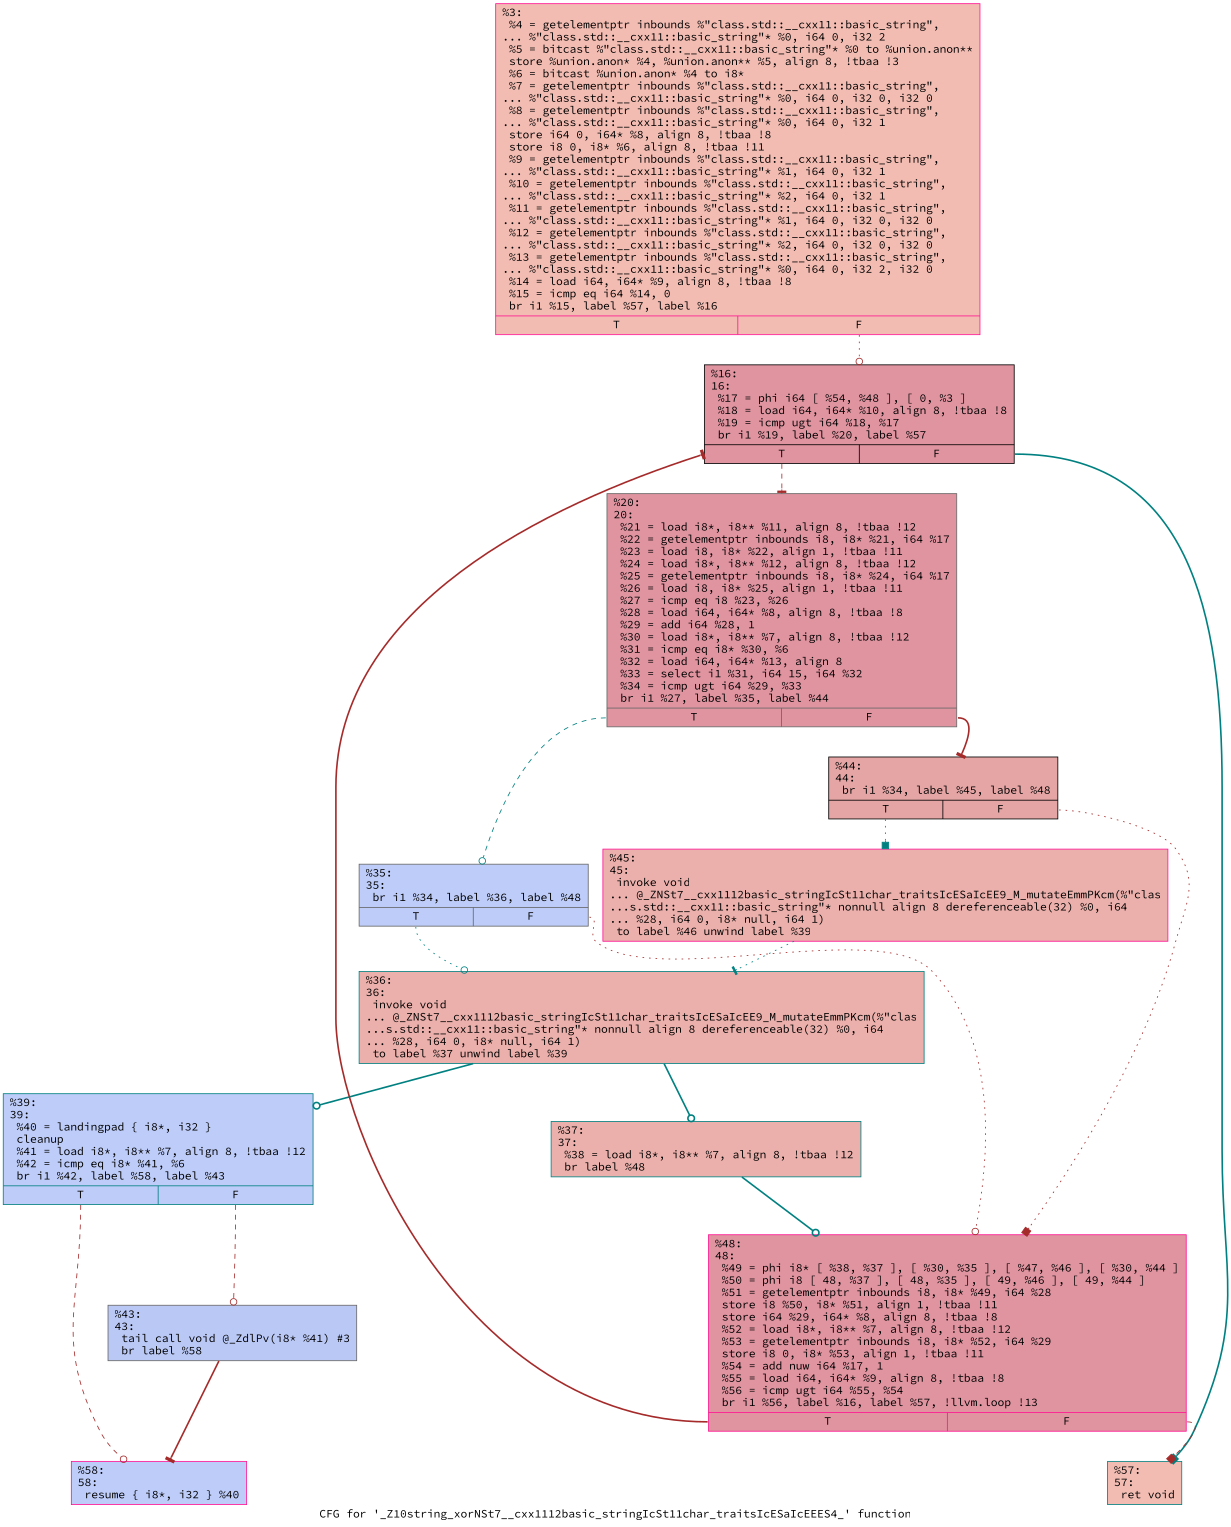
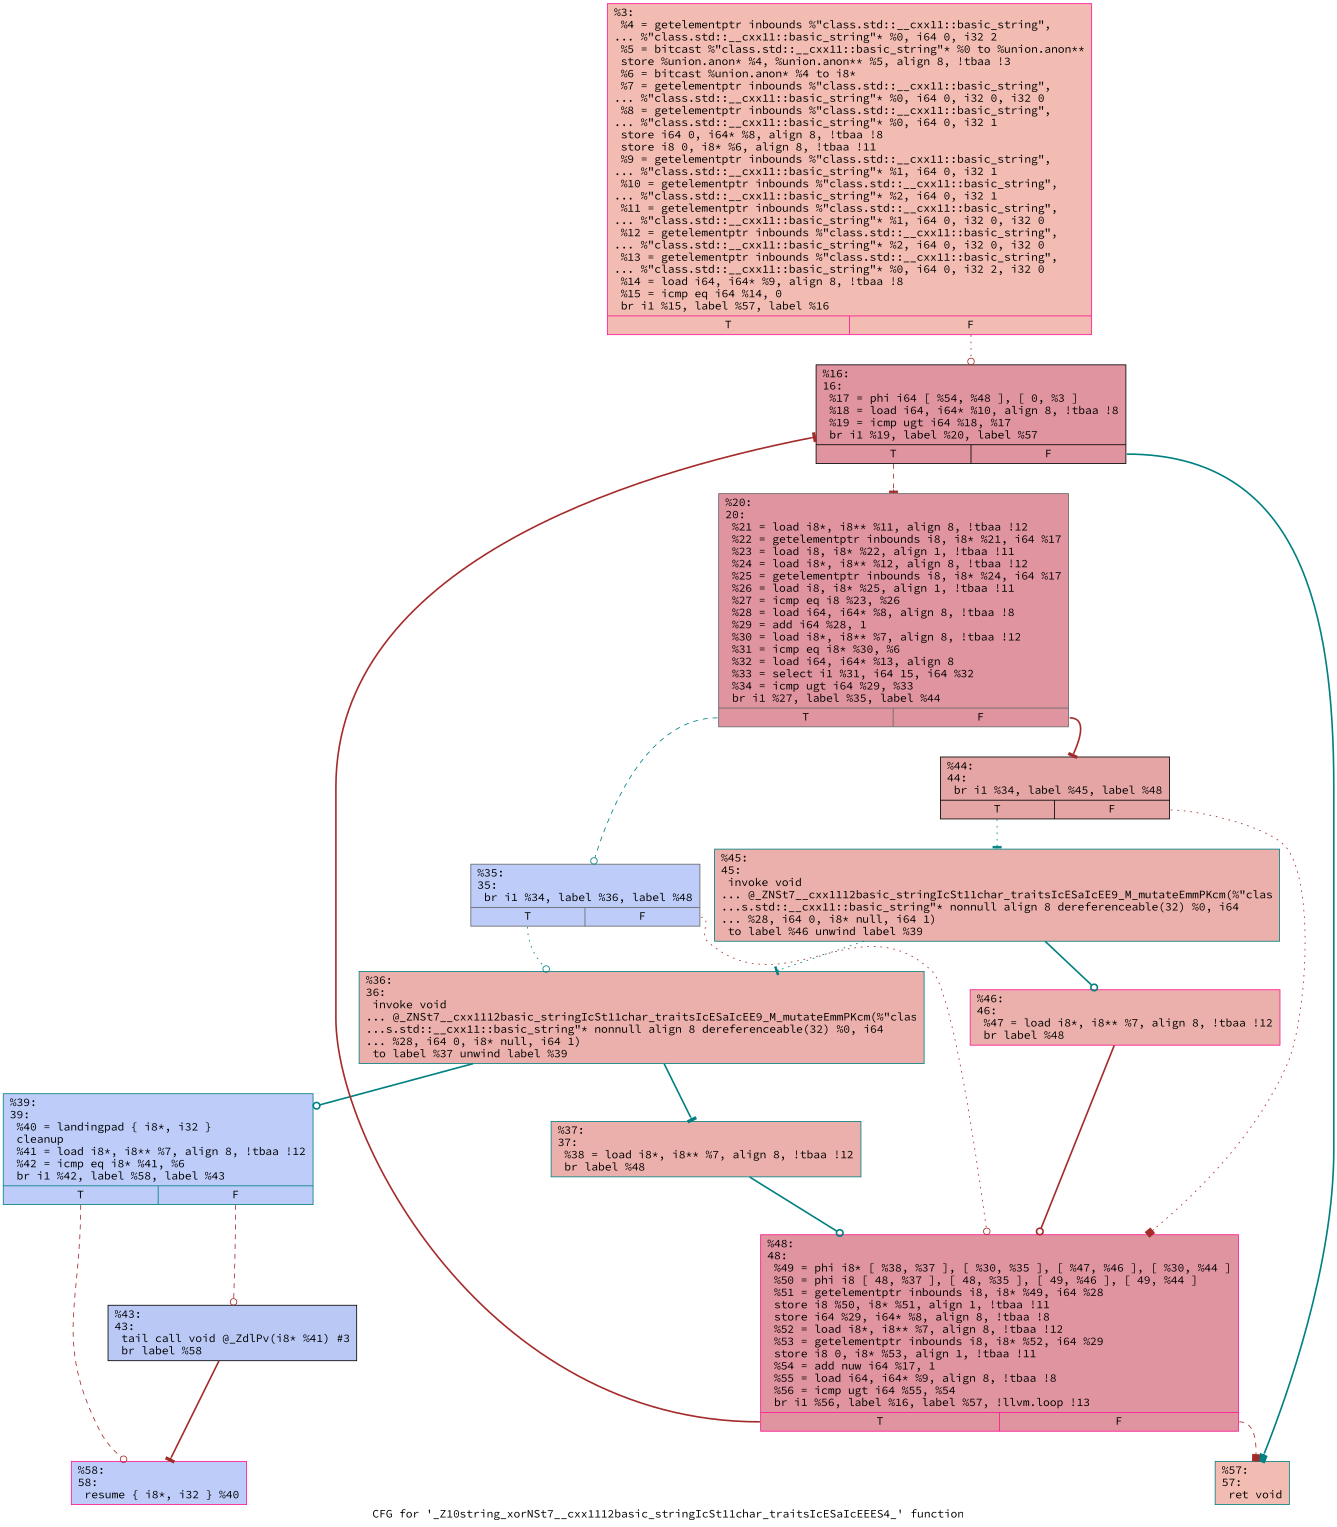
edge "%44:" -> "%45:": arrowhead box -> tee
node "%45:": color deeppink -> teal
node "%46:": added
edge "%36:" -> "%37:": arrowhead odot -> tee
node "%43:": color gray40 -> black
